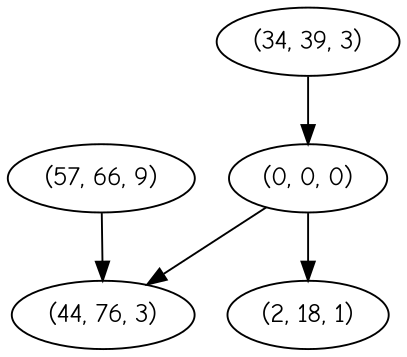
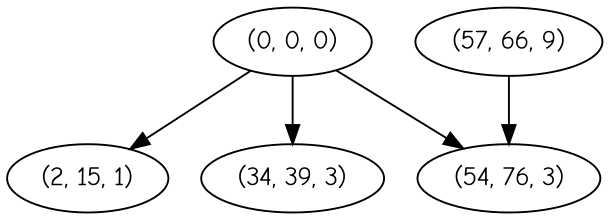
edge "(34, 39, 3)" -> "(0, 0, 0)": reversed
node "(44, 76, 3)": label "(44, 76, 3)" -> "(54, 76, 3)"
node "(2, 18, 1)": label "(2, 18, 1)" -> "(2, 15, 1)"
